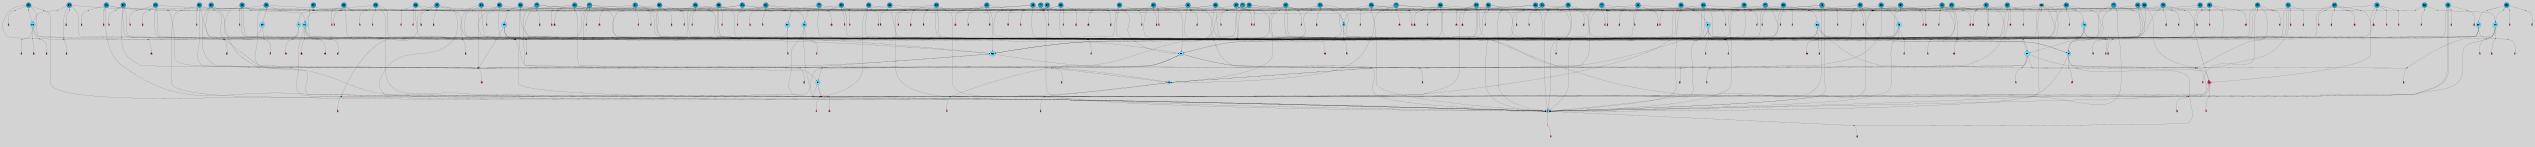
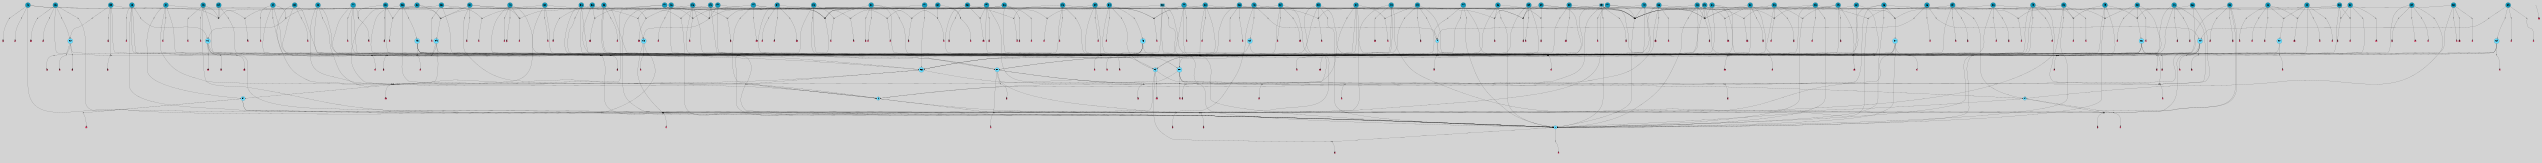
node "T397": shape circle -> box
node "T11": removed
node "T4": fillcolor #ff3366 -> #66ddff
